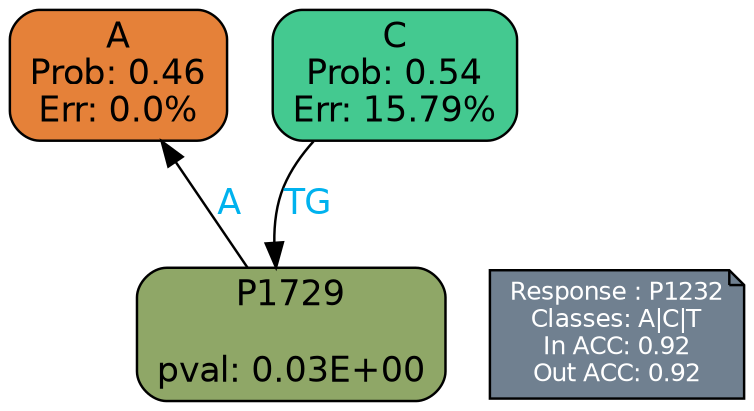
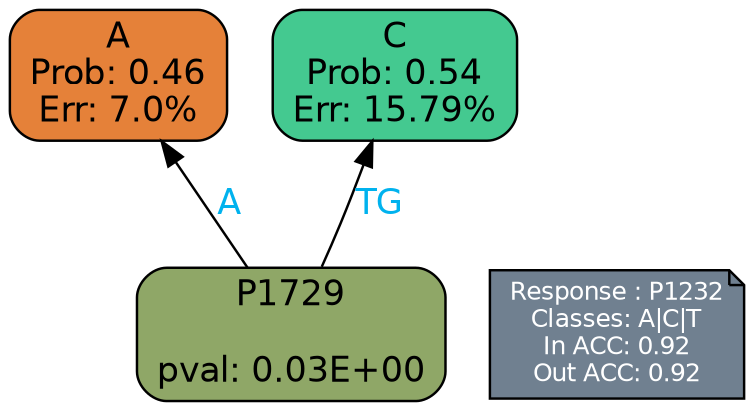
node "A Prob: 0.46 Err: 0.0%": label "A Prob: 0.46 Err: 0.0%" -> "A Prob: 0.46 Err: 7.0%"
edge "C Prob: 0.54 Err: 15.79%" -> "P1729 pval: 0.03E+00": reversed
